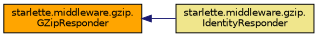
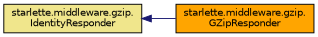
edge "starlette.middleware.gzip. IdentityResponder" -> "starlette.middleware.gzip. GZipResponder": reversed
